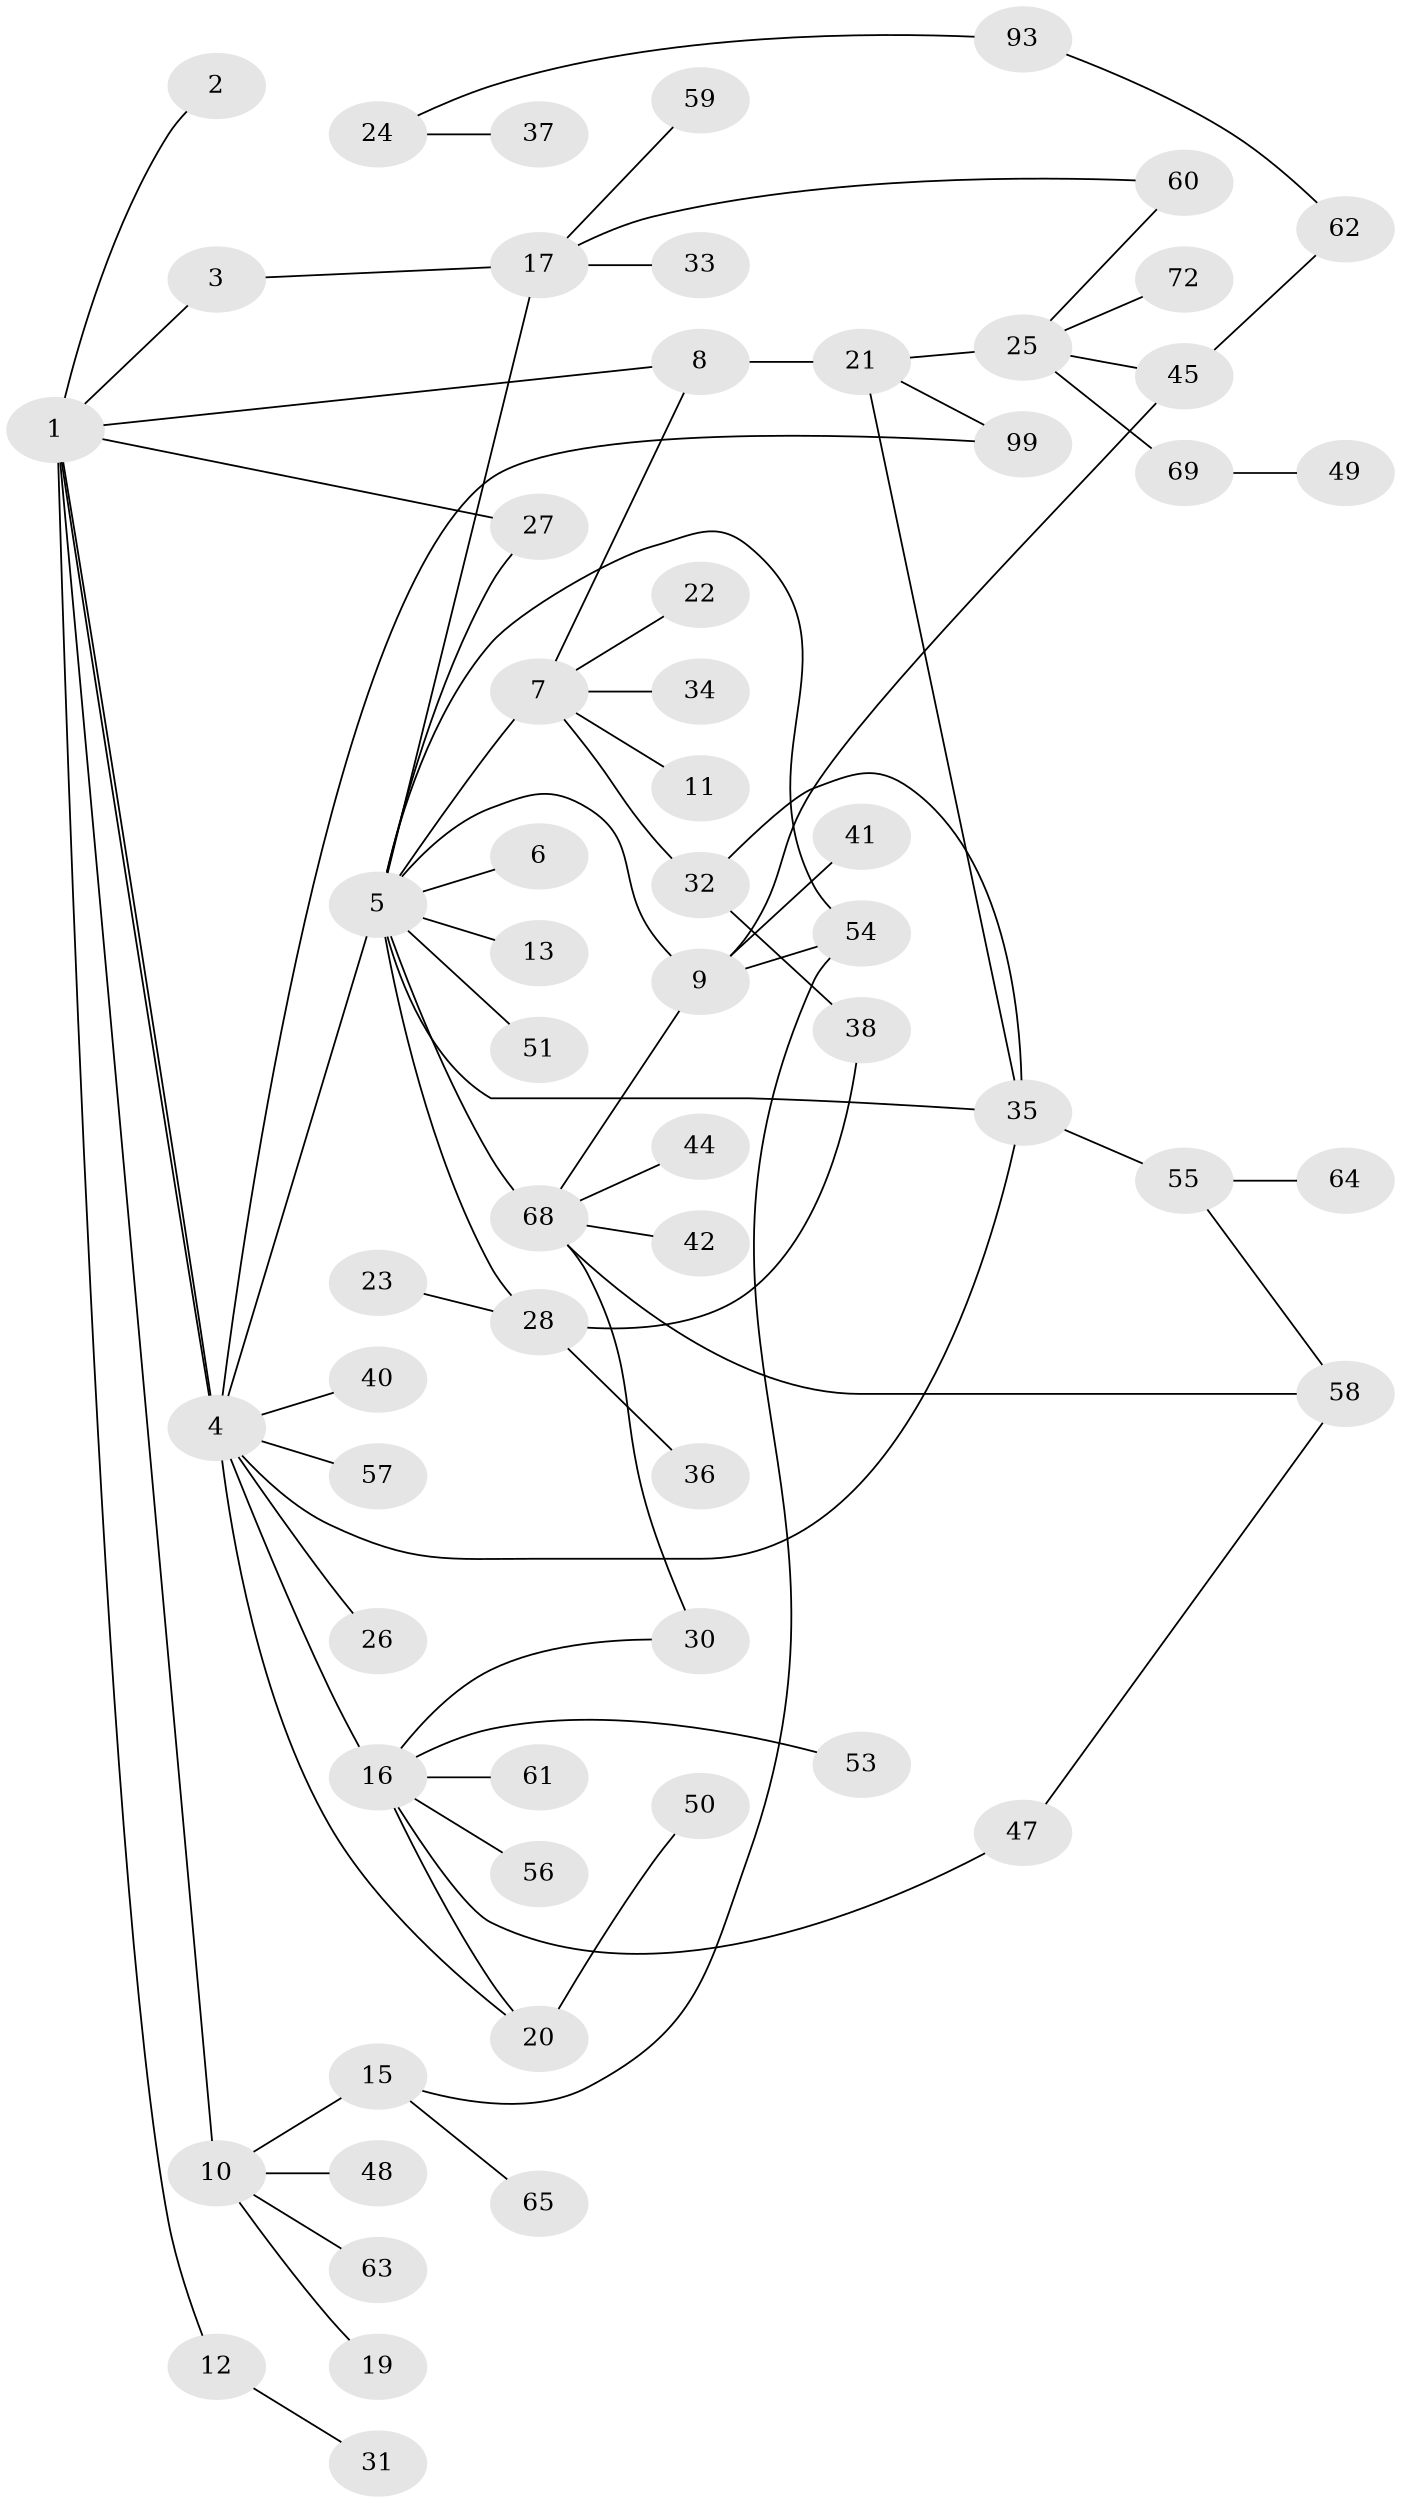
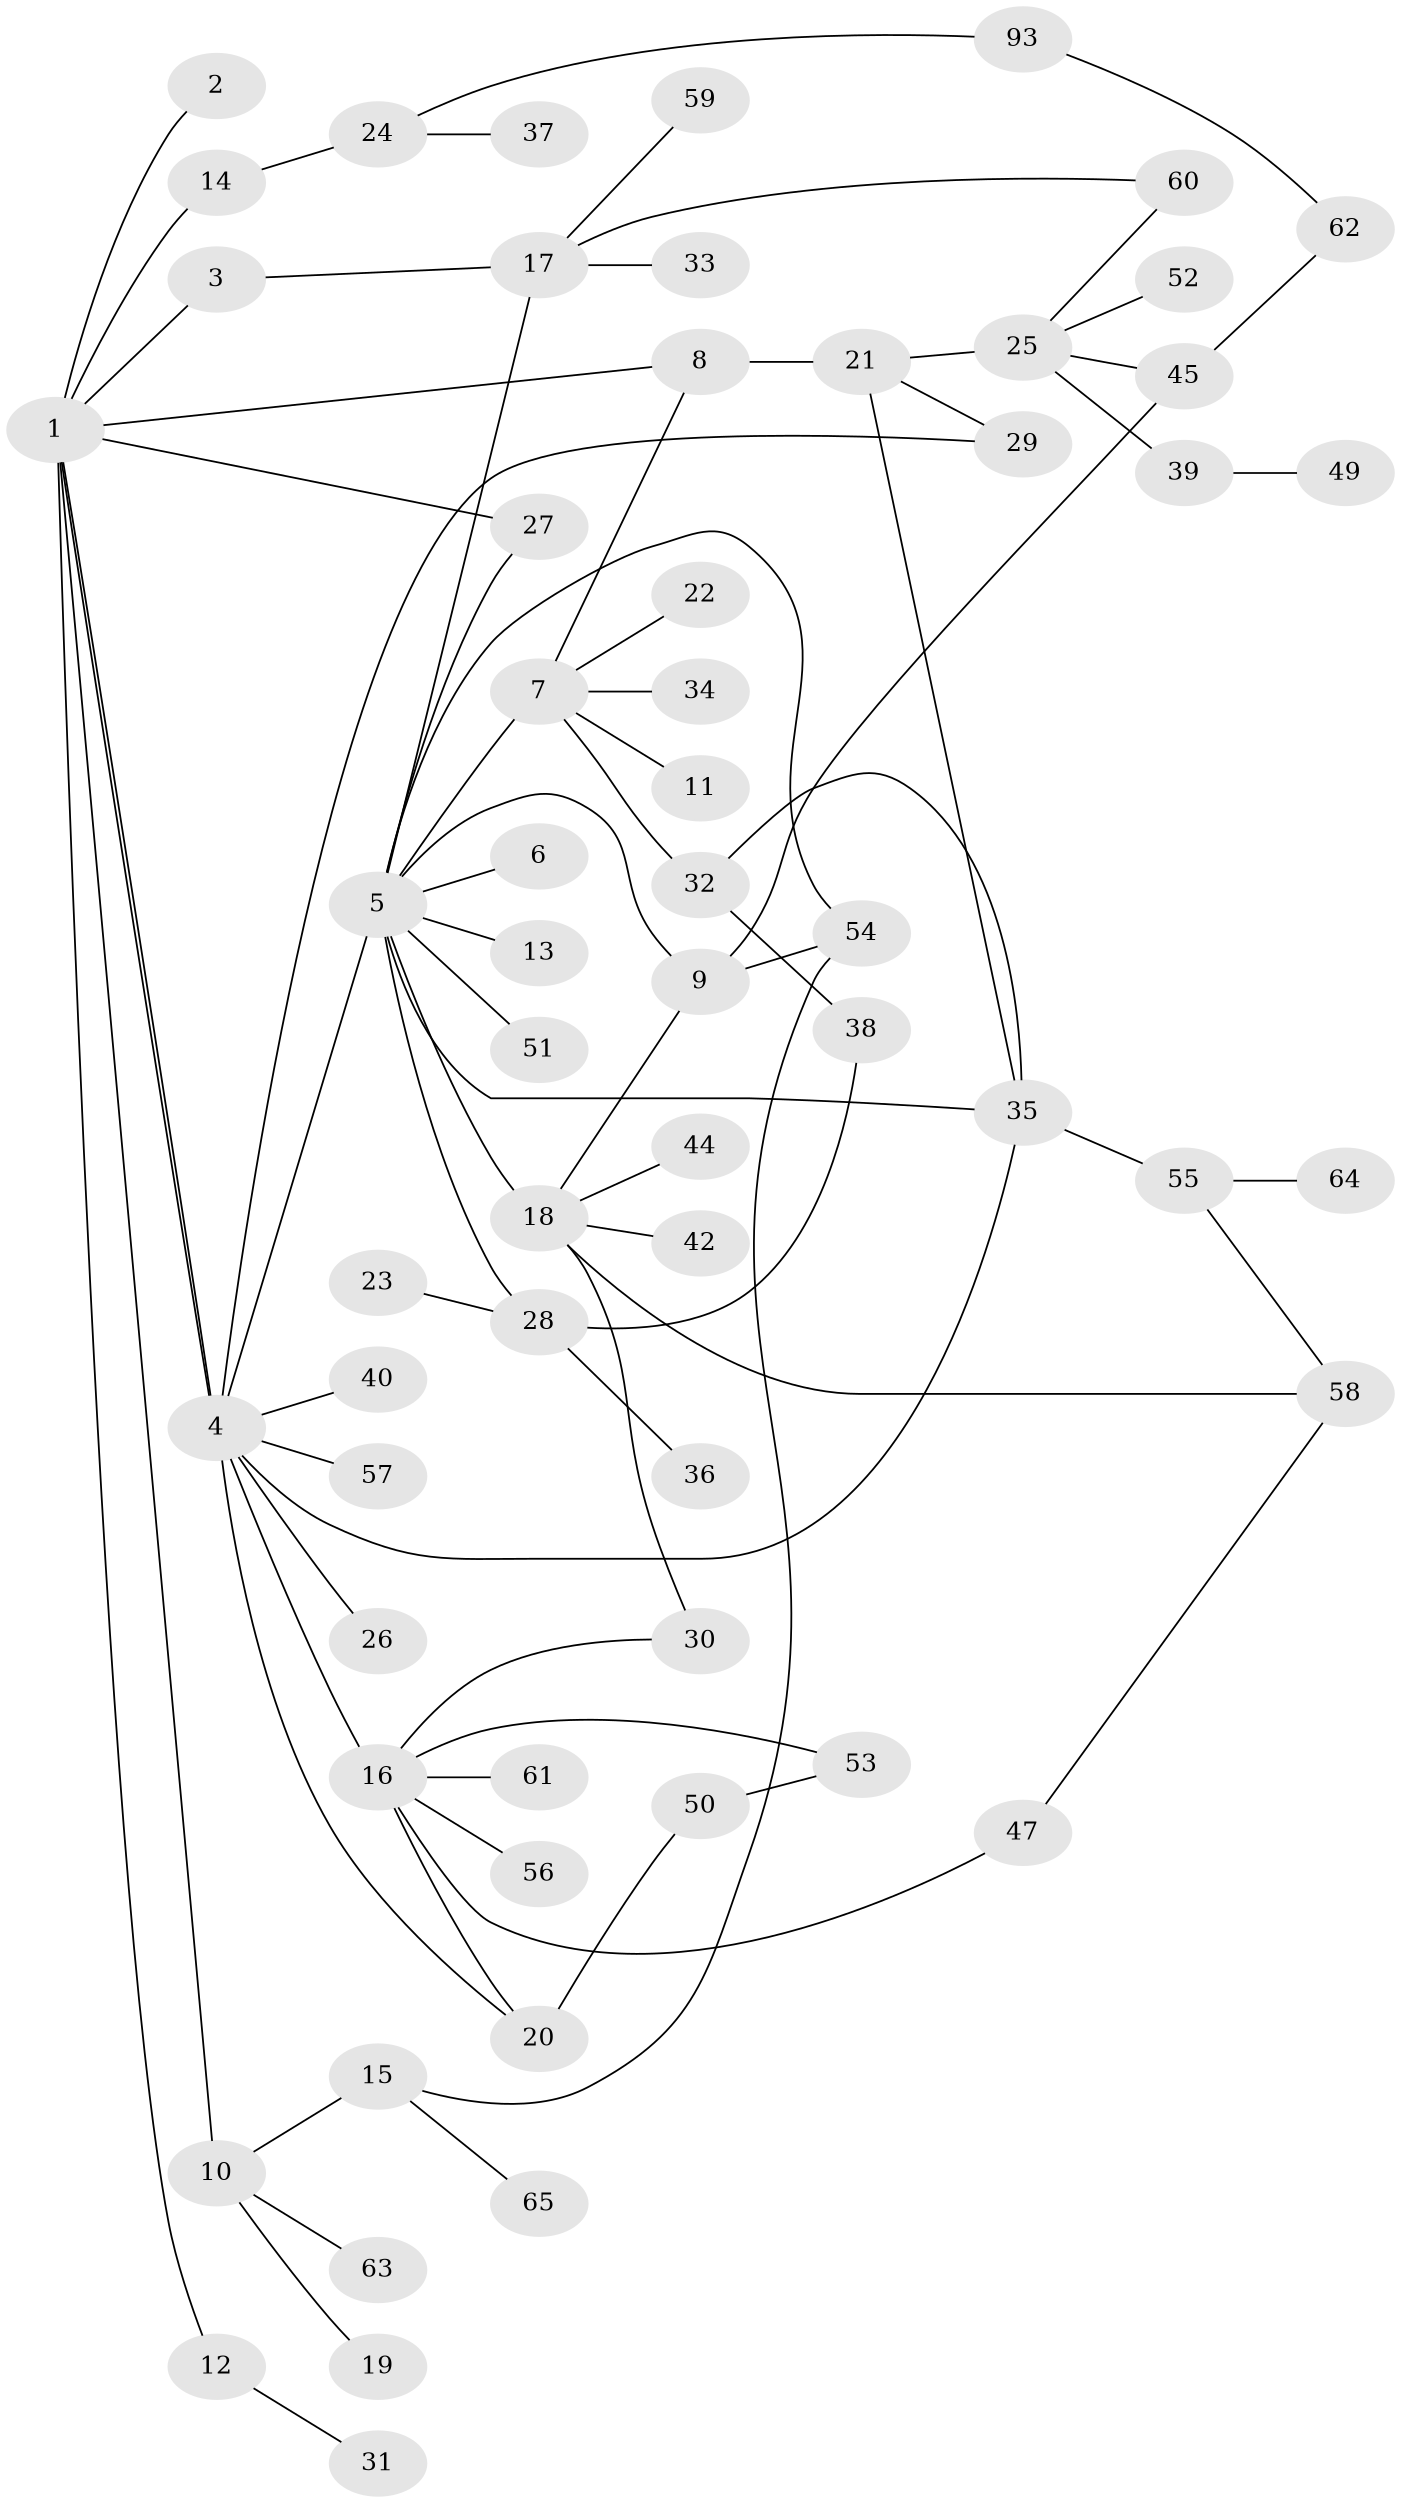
node "14": added
node "72": label "72" -> "52"
node "99": label "99" -> "29"
node "69": label "69" -> "39"
node "41": removed
node "68": label "68" -> "18"
edge "53" -- "50": added
node "48": removed
